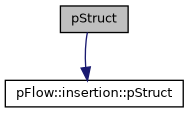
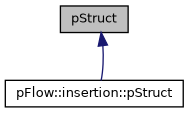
edge "pStruct" -> "pFlow::insertion::pStruct": reversed
